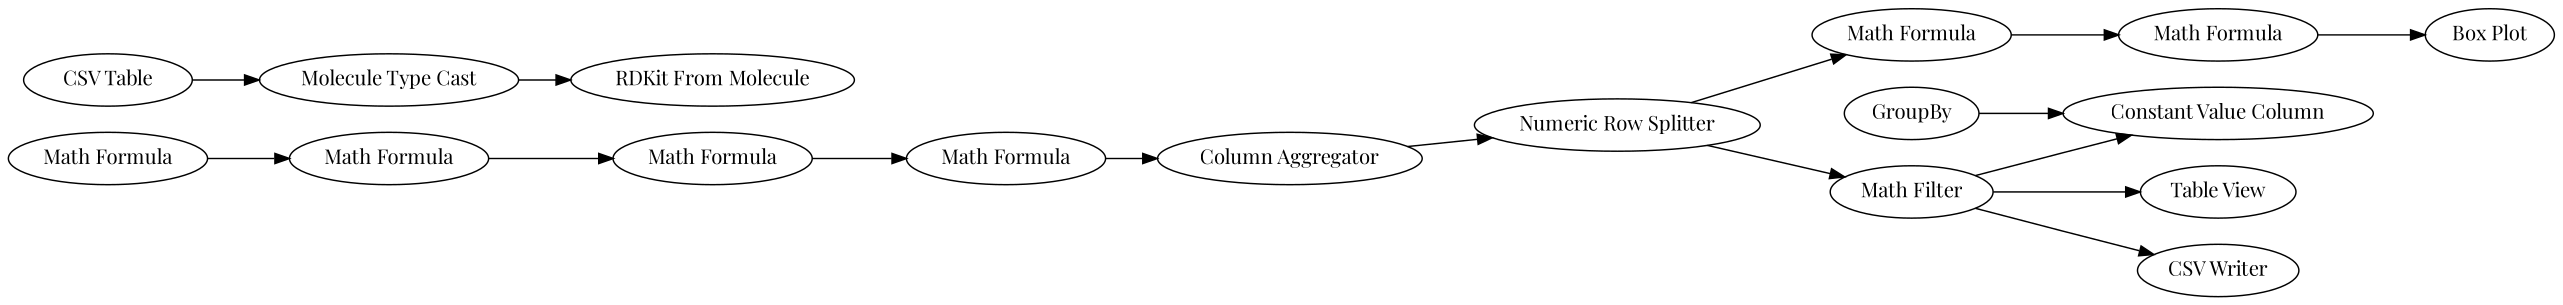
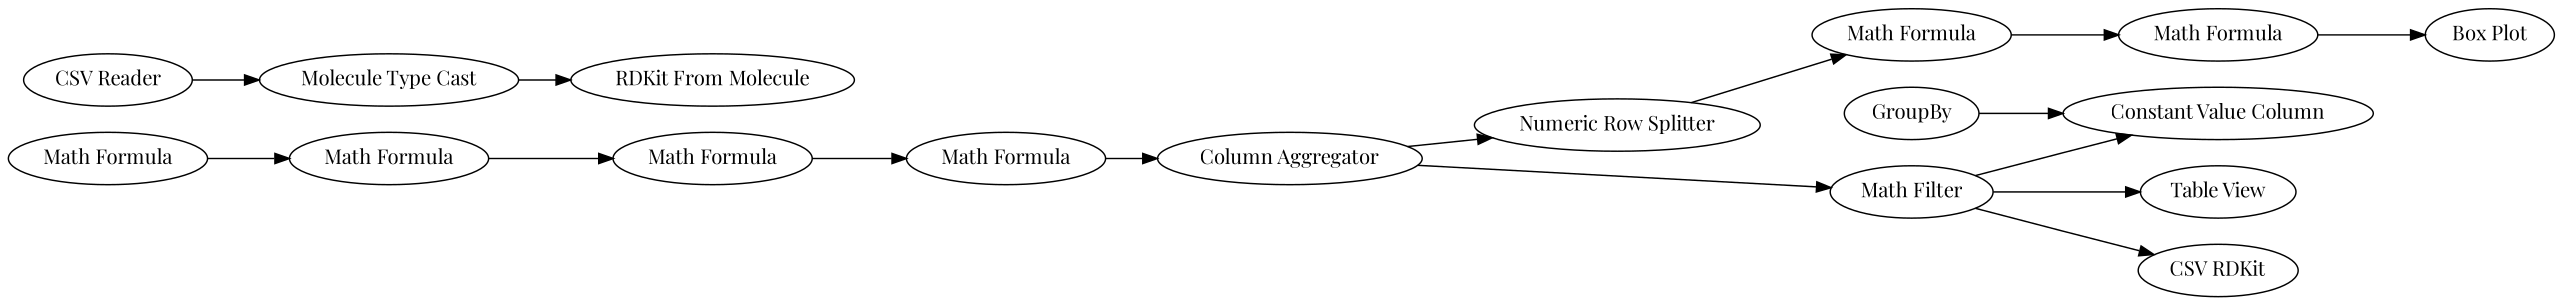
node "CSV Table": label "CSV Table" -> "CSV Reader"
edge "Numeric Row Splitter" -> "Math Filter": now "Column Aggregator" -> "Math Filter"
node "CSV Writer": label "CSV Writer" -> "CSV RDKit"
